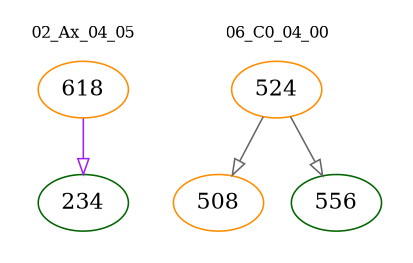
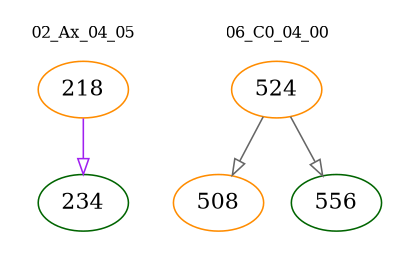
node "618": label "618" -> "218"
